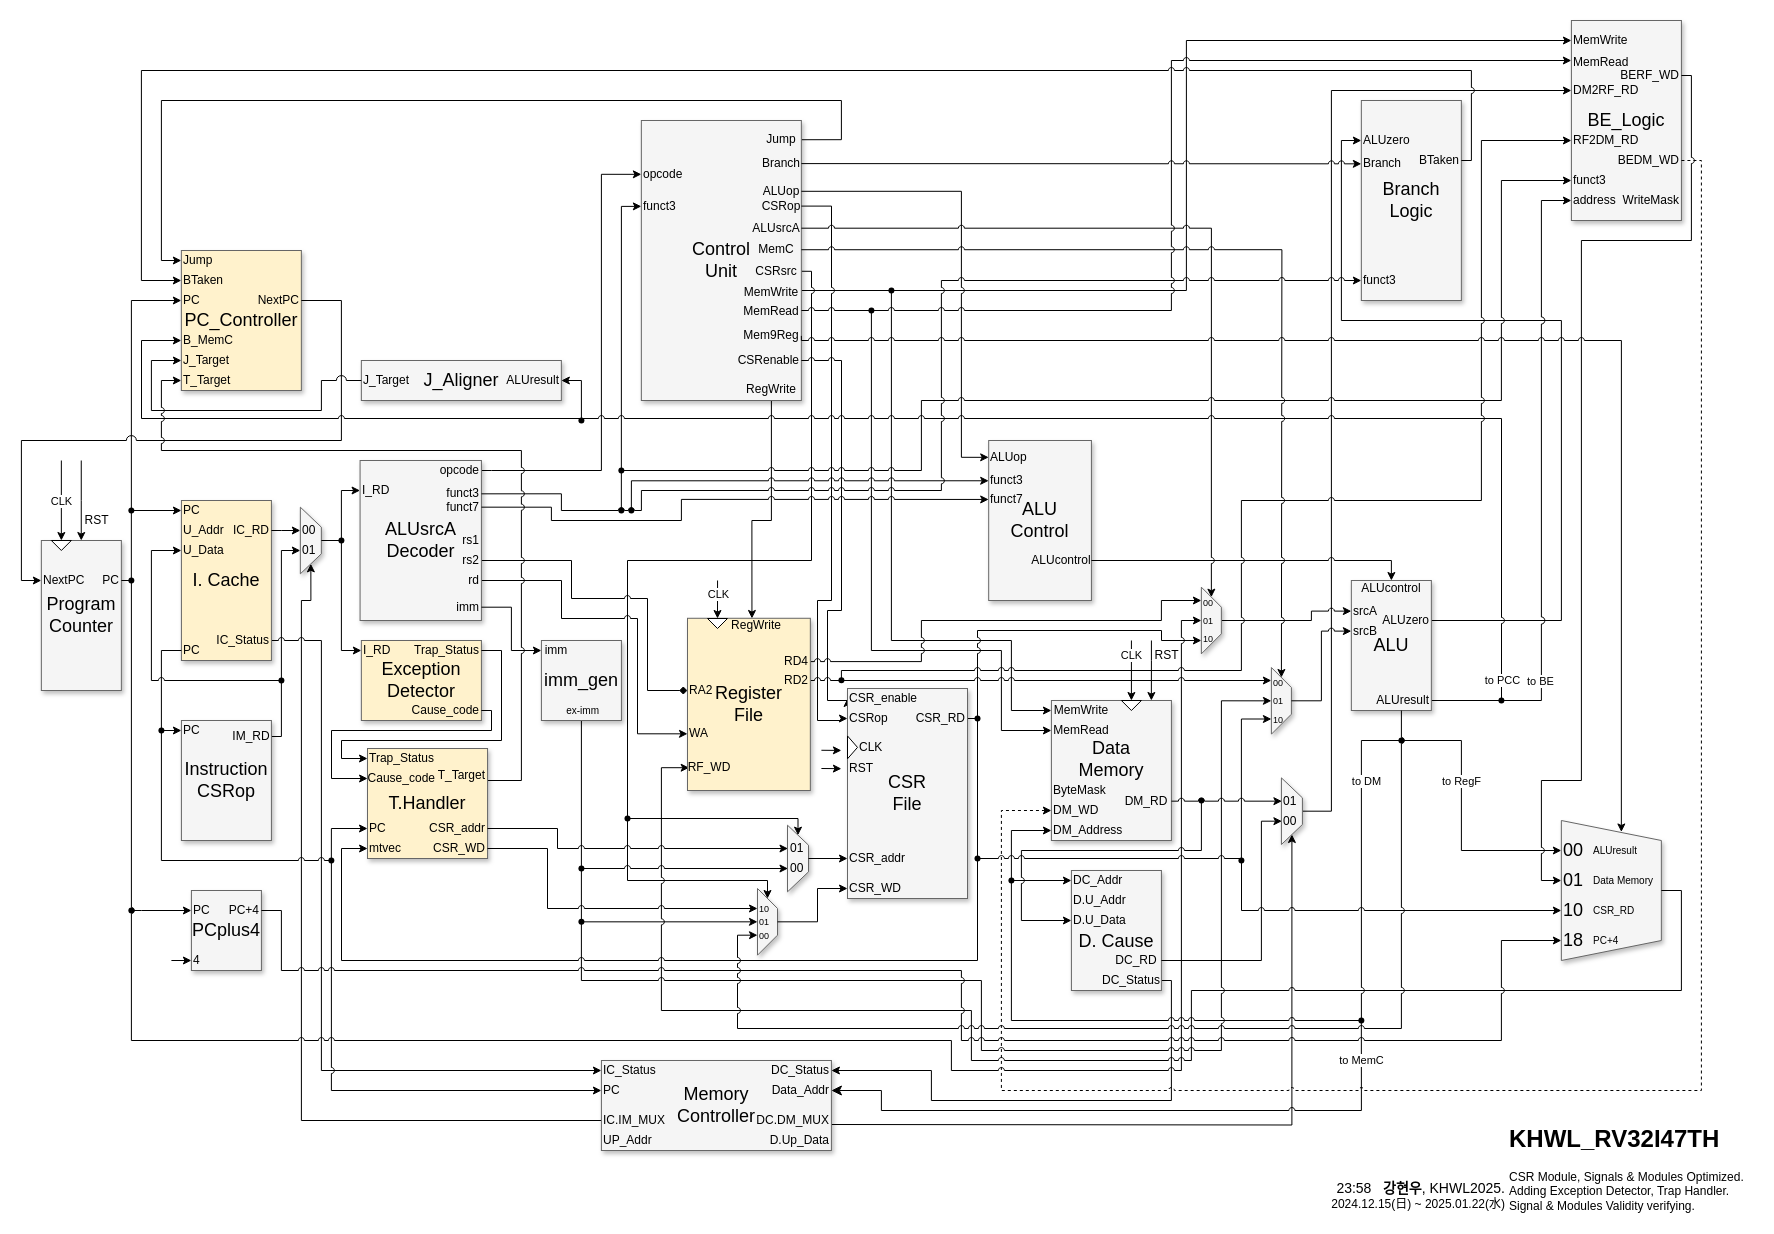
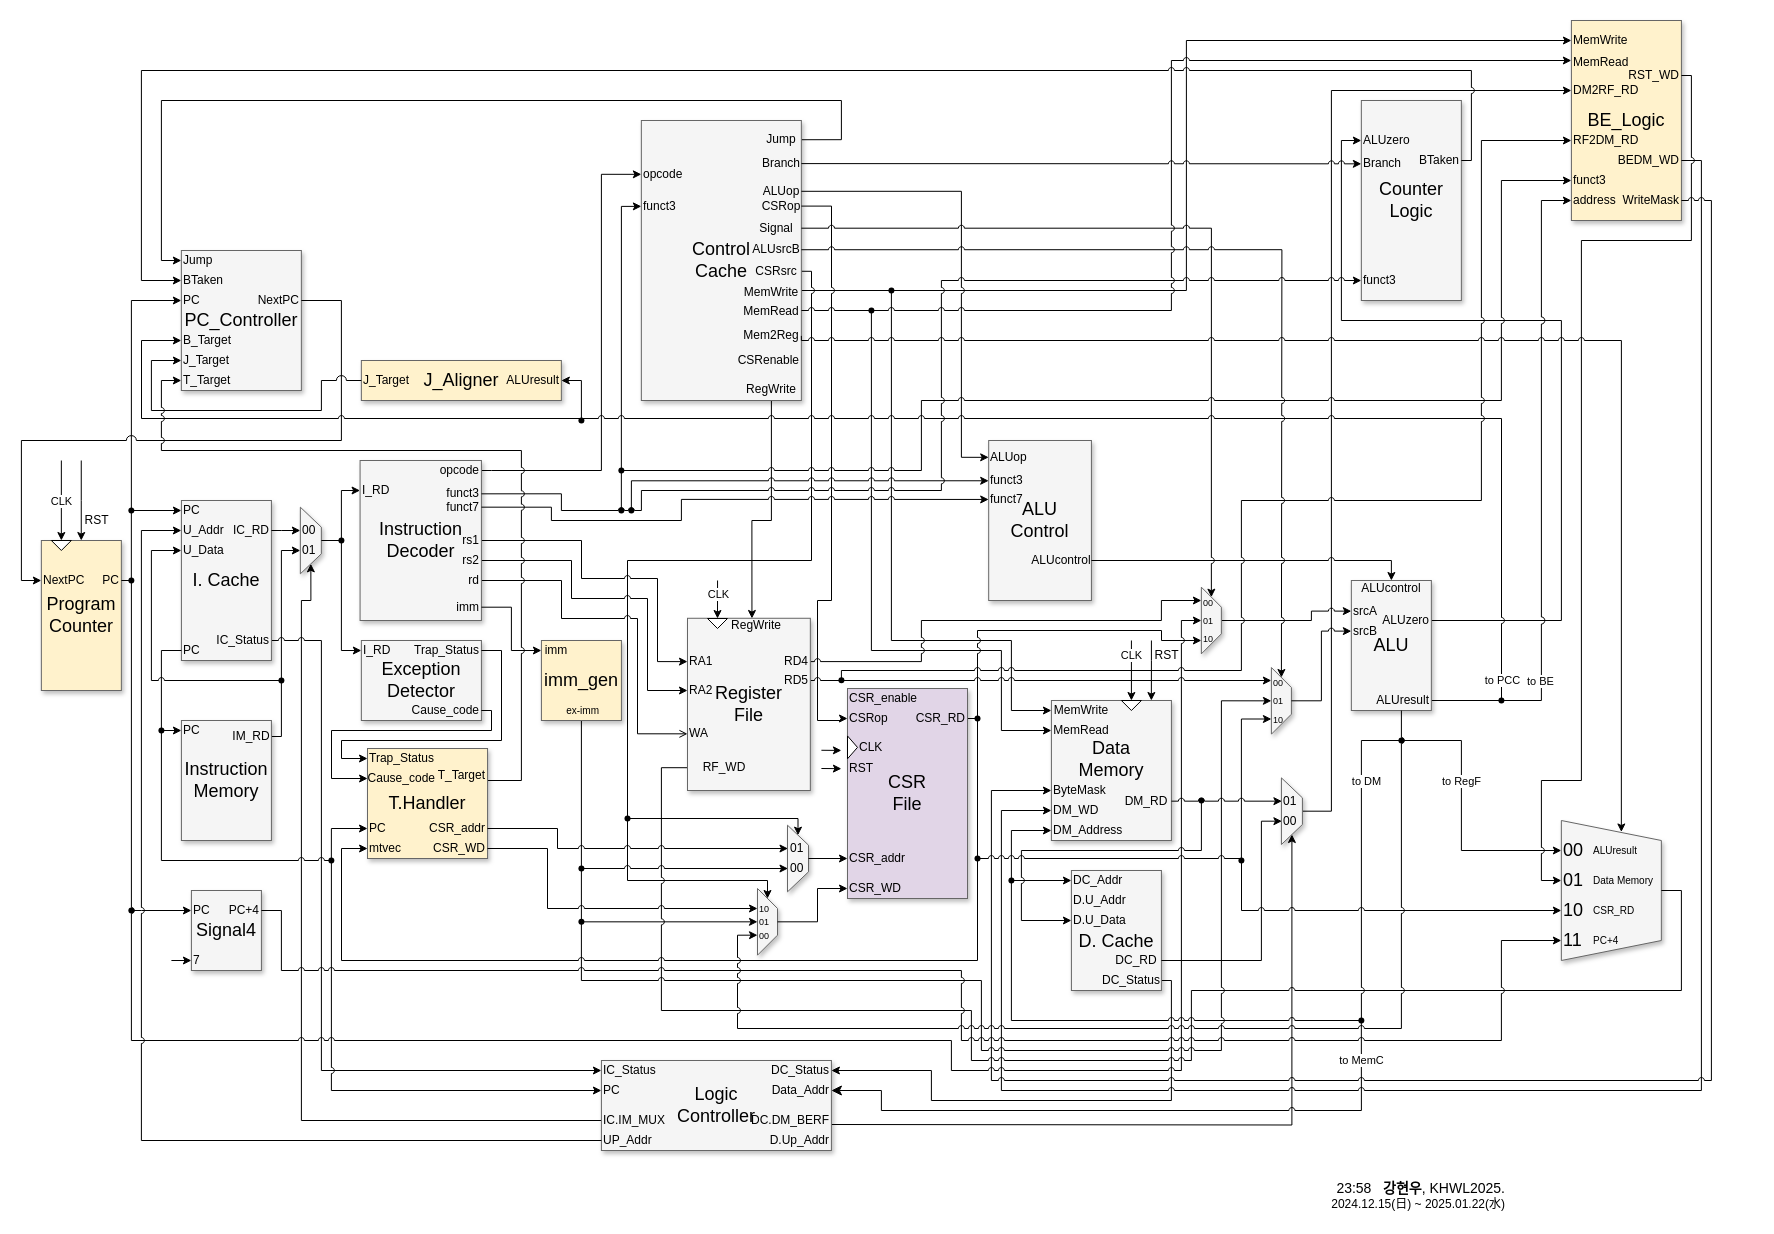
node "BERF_WD": label "BERF_WD" -> "RST_WD"
node "BE_Logic": fillcolor #f5f5f5 -> #fff2cc
node "Branch Logic": label "Branch Logic" -> "Counter Logic"
node "ALUsrcA": label "ALUsrcA" -> "Signal"
node "MemC": label "MemC" -> "ALUsrcB"
node "Control Unit": label "Control Unit" -> "Control Cache"
node "PC_Controller": fillcolor #fff2cc -> #f5f5f5
node "Mem9Reg": label "Mem9Reg" -> "Mem2Reg"
node "B_MemC": label "B_MemC" -> "B_Target"
node "J_Aligner": fillcolor #f5f5f5 -> #fff2cc
edge "CSRenable" -> "CSR_enable": removed
node "ALUsrcA Decoder": label "ALUsrcA Decoder" -> "Instruction Decoder"
edge "rs1" -> "RA1": added
node "I. Cache": fillcolor #fff2cc -> #f5f5f5
node "Program Counter": fillcolor #f5f5f5 -> #fff2cc
node "RA1": added
node "Exception Detector": fillcolor #fff2cc -> #f5f5f5
node "imm_gen": fillcolor #f5f5f5 -> #fff2cc
node "RD2": label "RD2" -> "RD5"
edge "rs2" -> "RA2": arrowhead diamond -> classic
node "Register File": fillcolor #fff2cc -> #f5f5f5
edge "rd" -> "WA": arrowhead classic -> open
node "RF_WD": moved (709, 768) -> (724, 768)
node "Instruction CSRop": label "Instruction CSRop" -> "Instruction Memory"
node "CSR File": fillcolor #f5f5f5 -> #e1d5e7
node "PCplus4": label "PCplus4" -> "Signal4"
node "D. Cause": label "D. Cause" -> "D. Cache"
node "18": label "18" -> "11"
node "4": label "4" -> "7"
edge "UP_Addr" -> "U_Addr": added
edge "WriteMask" -> "ByteMask": added
edge "BEDM_WD" -> "DM_WD": style dashed -> solid
node "Memory Controller": label "Memory Controller" -> "Logic Controller"
node "DC.DM_MUX": label "DC.DM_MUX" -> "DC.DM_BERF"
node "D.Up_Data": label "D.Up_Data" -> "D.Up_Addr"
node "KHWL_RV32I47THCSR Module, Signals & Modules Optimized. Adding Exception Detector, Trap Handler. Signal & Modules Validity verifying.": removed
